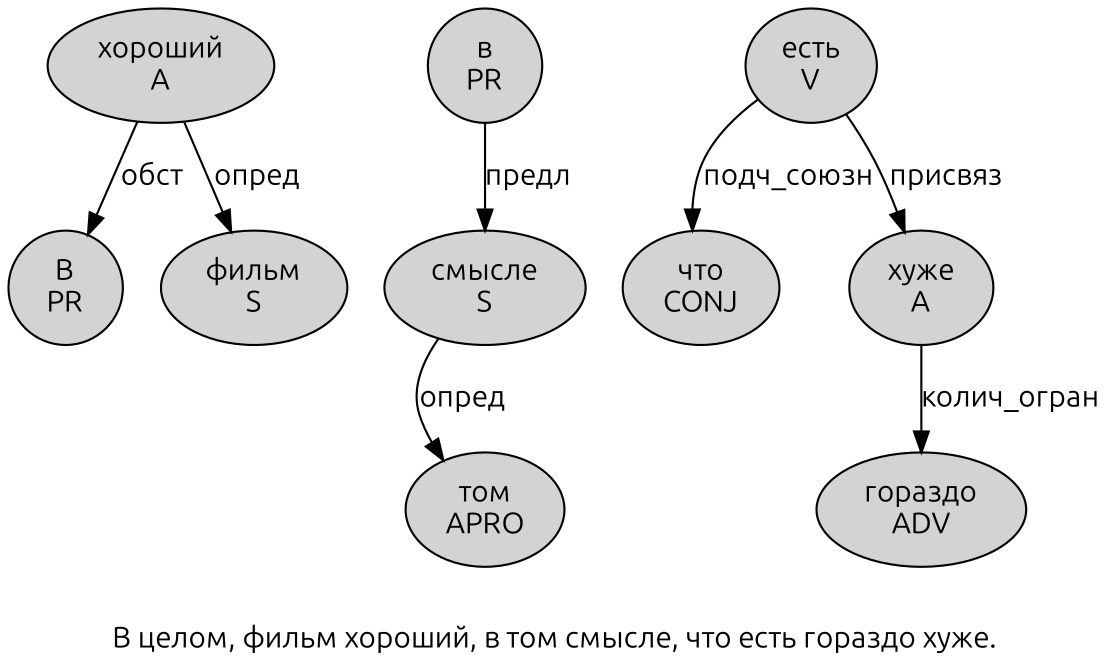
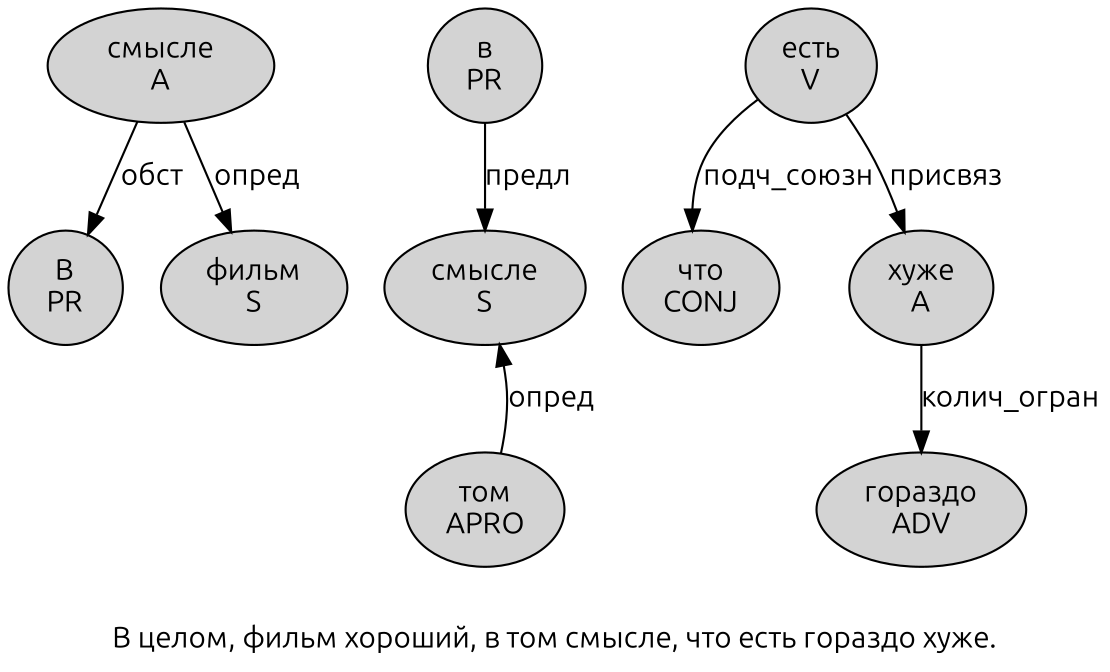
node "хороший A": label "хороший A" -> "смысле A"
edge "смысле S" -> "том APRO": reversed
